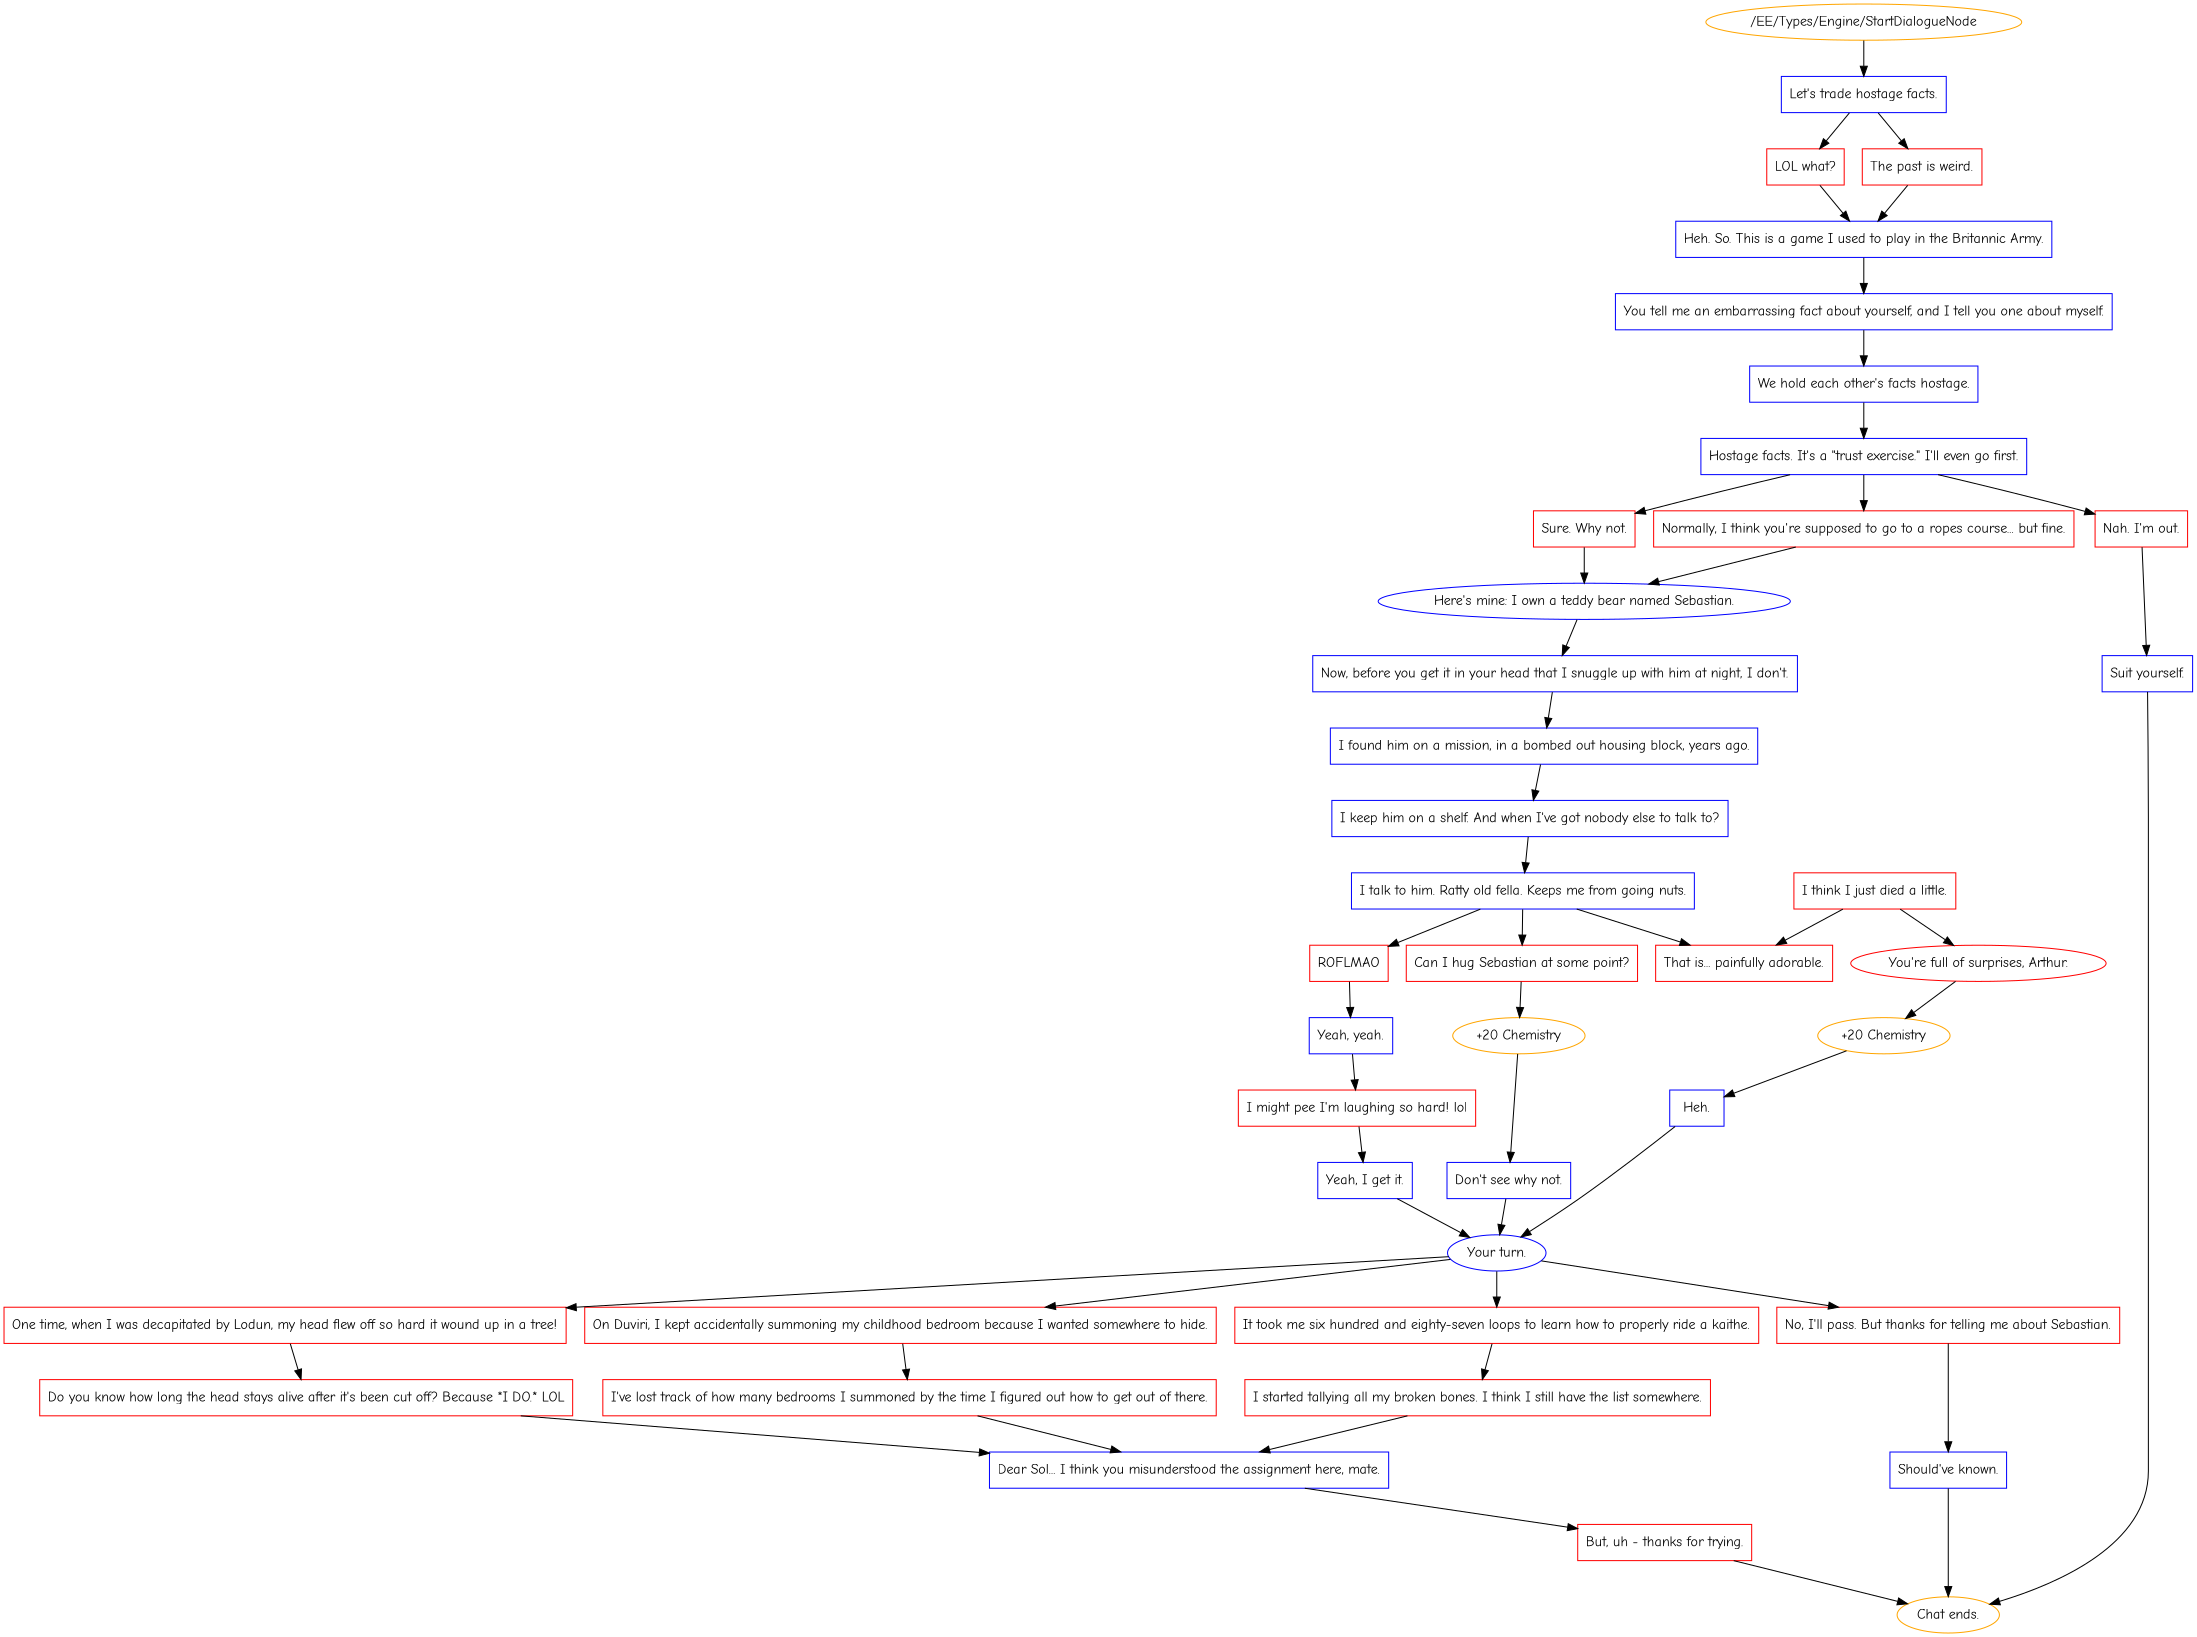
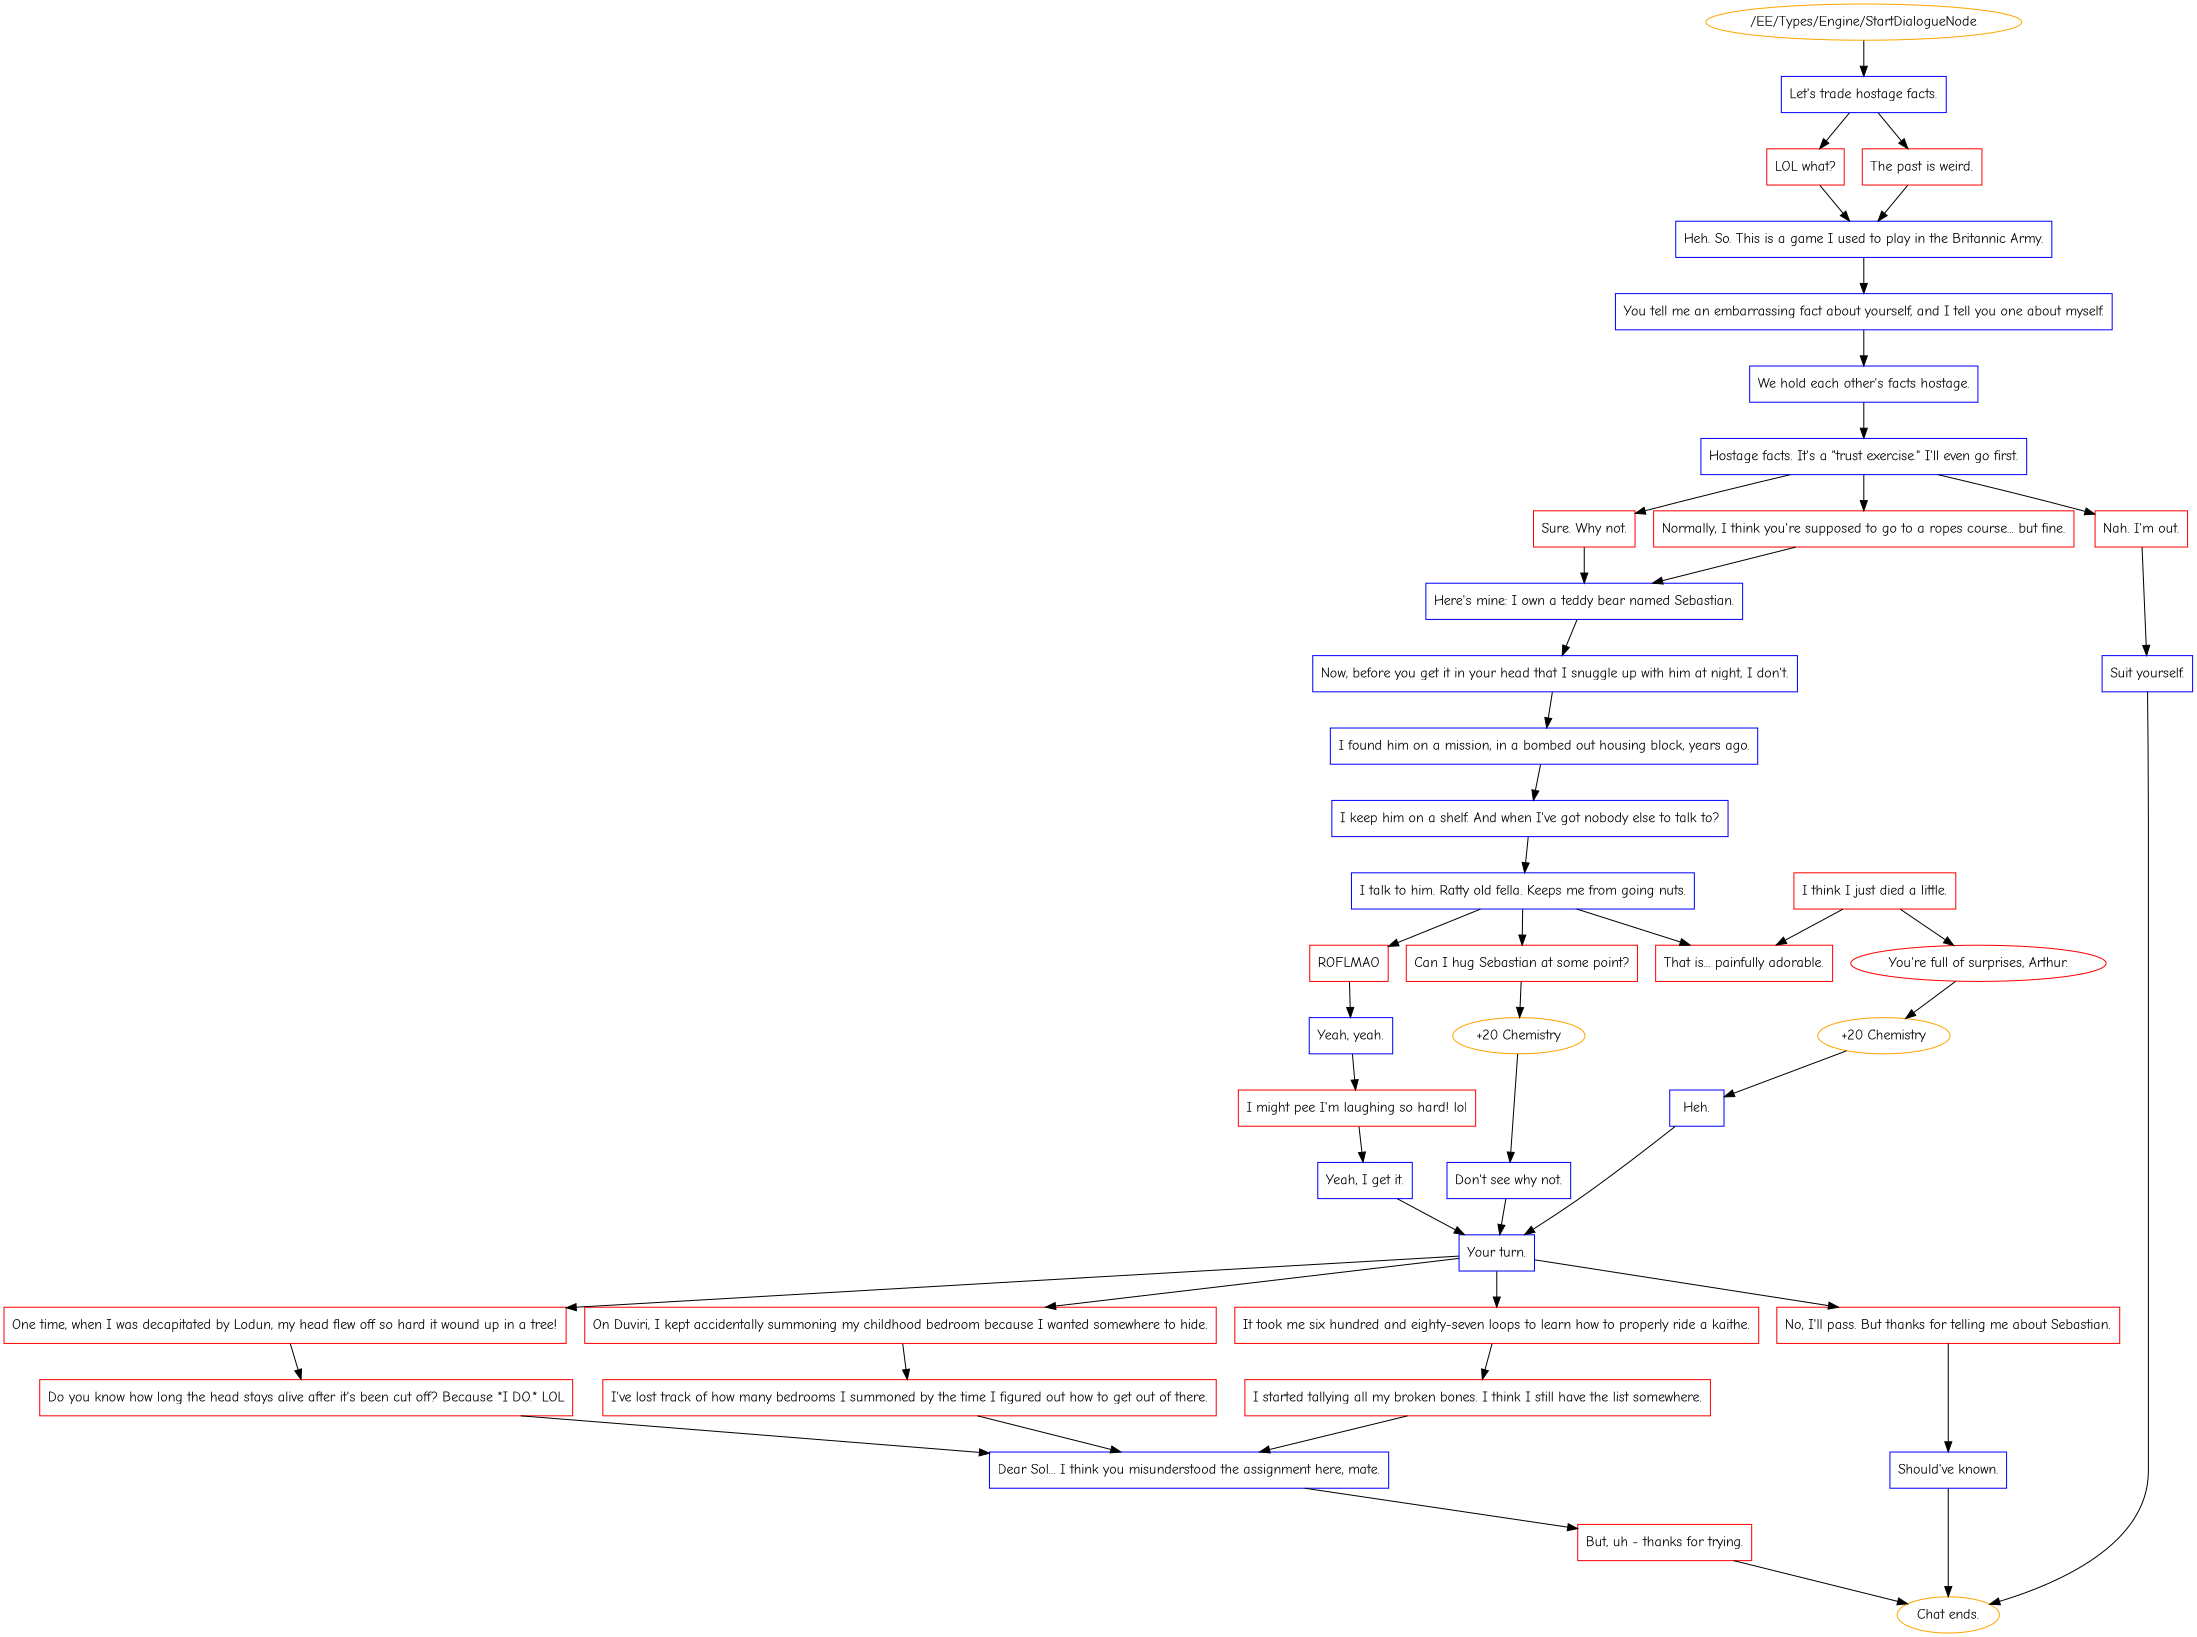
node "Here's mine: I own a teddy bear named Sebastian.": shape ellipse -> box
node "Your turn.": shape ellipse -> box
